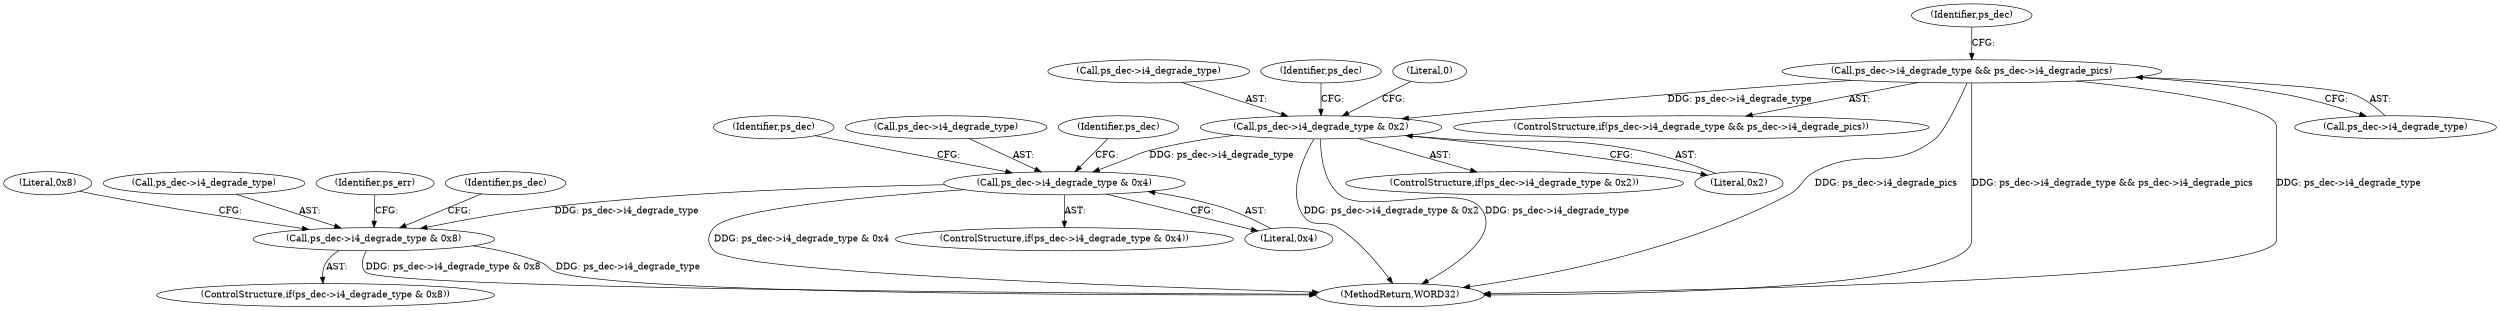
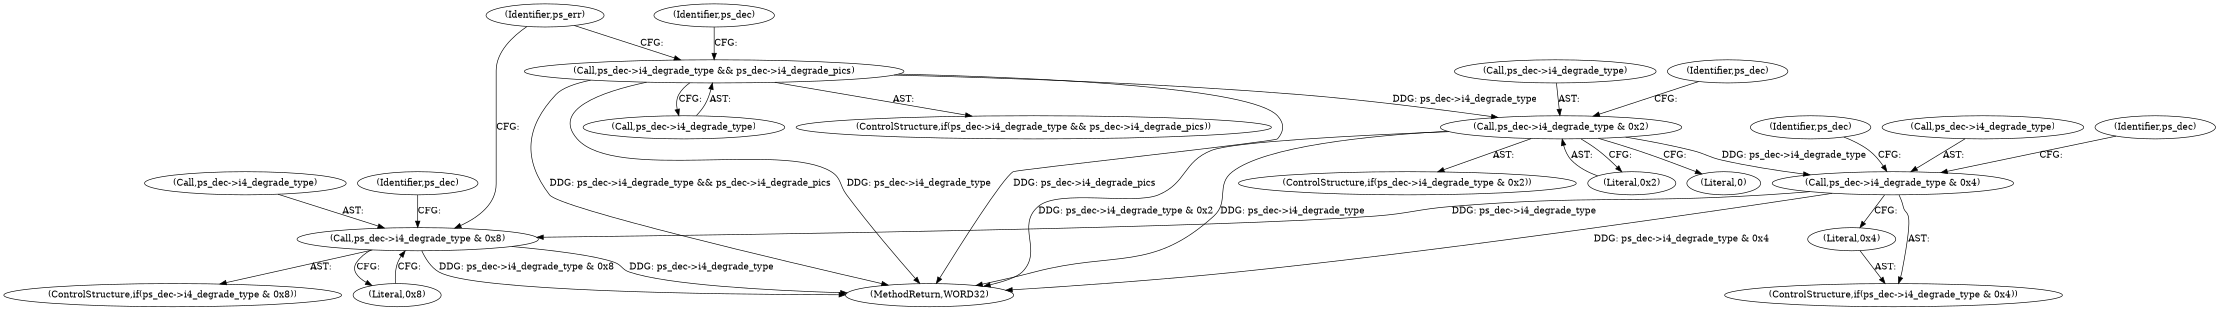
edge "(Identifier,ps_err)" -> "(Call,ps_dec->i4_degrade_type && ps_dec->i4_degrade_pics)": added, label "CFG:"
edge "(Literal,0)" -> "(Call,ps_dec->i4_degrade_type & 0x2)": reversed
edge "(Literal,0x4)" -> "(Call,ps_dec->i4_degrade_type & 0x4)": now "(Literal,0x4)" -> "(ControlStructure,if(ps_dec->i4_degrade_type & 0x4))"
edge "(Call,ps_dec->i4_degrade_type & 0x8)" -> "(Literal,0x8)": added, label "CFG:"
